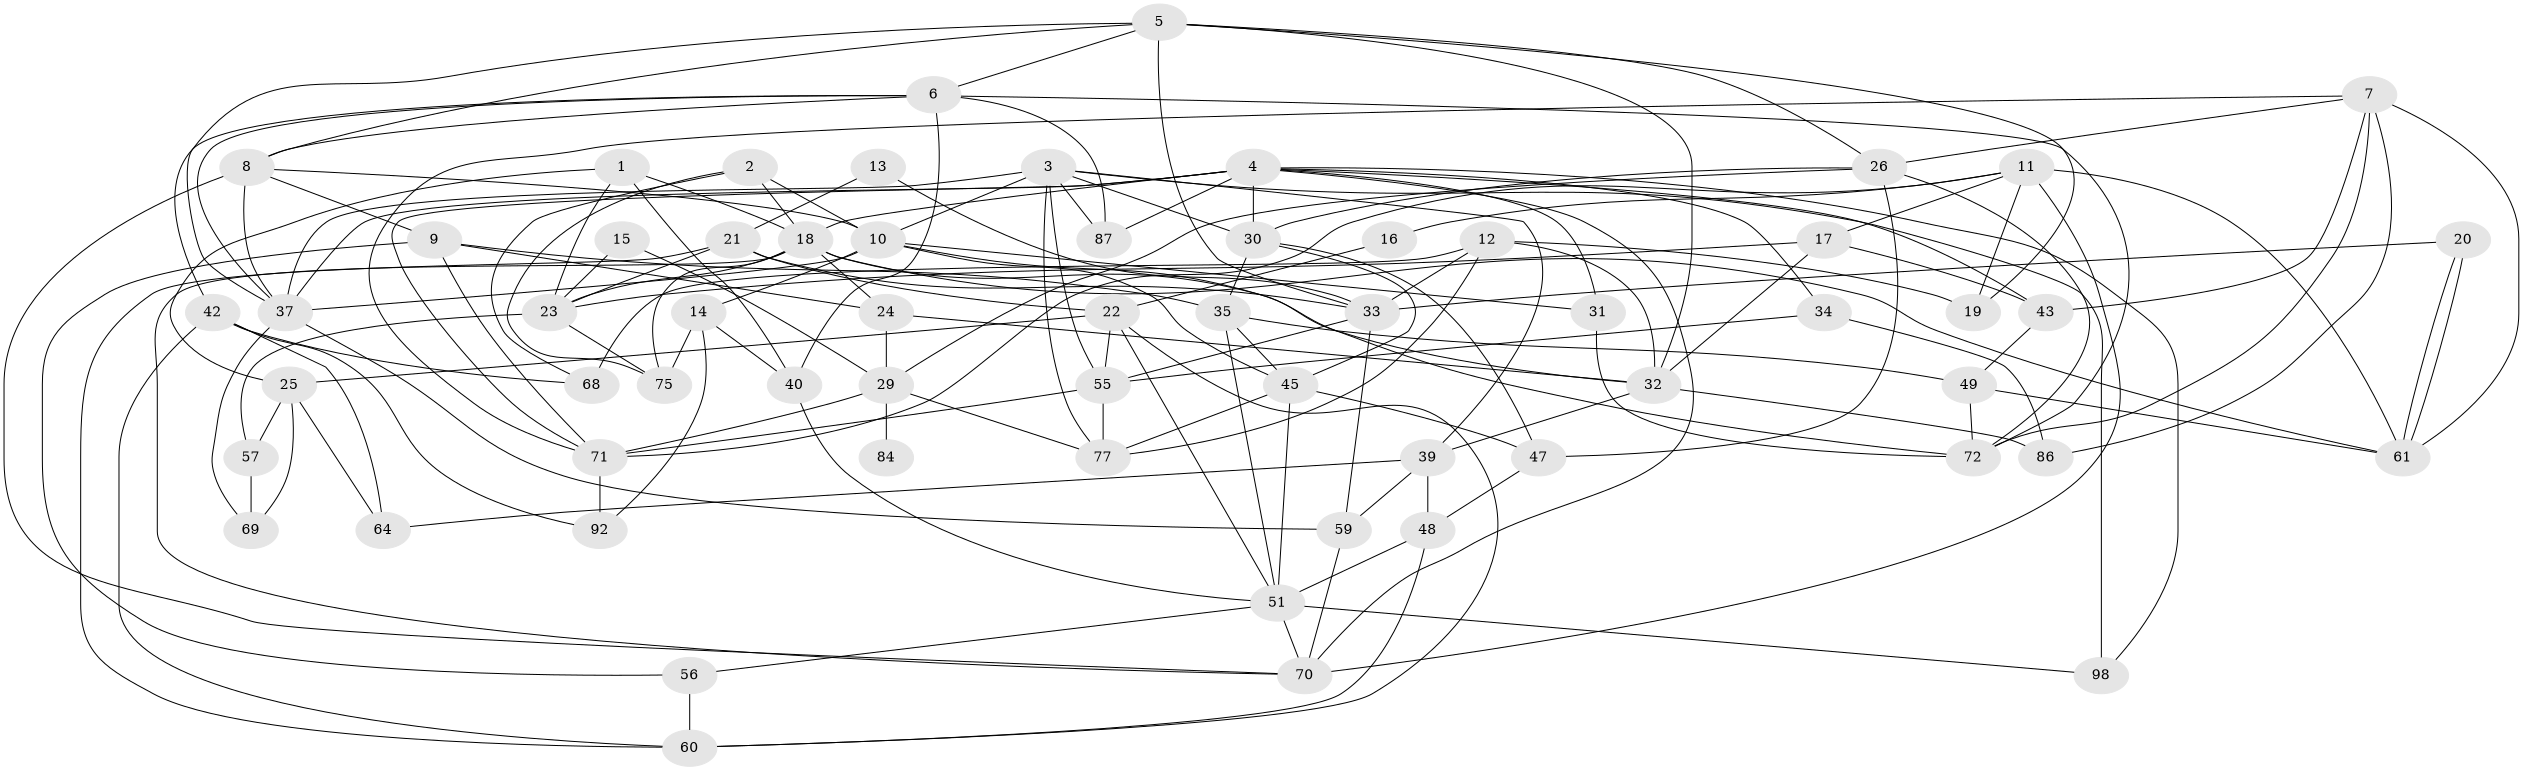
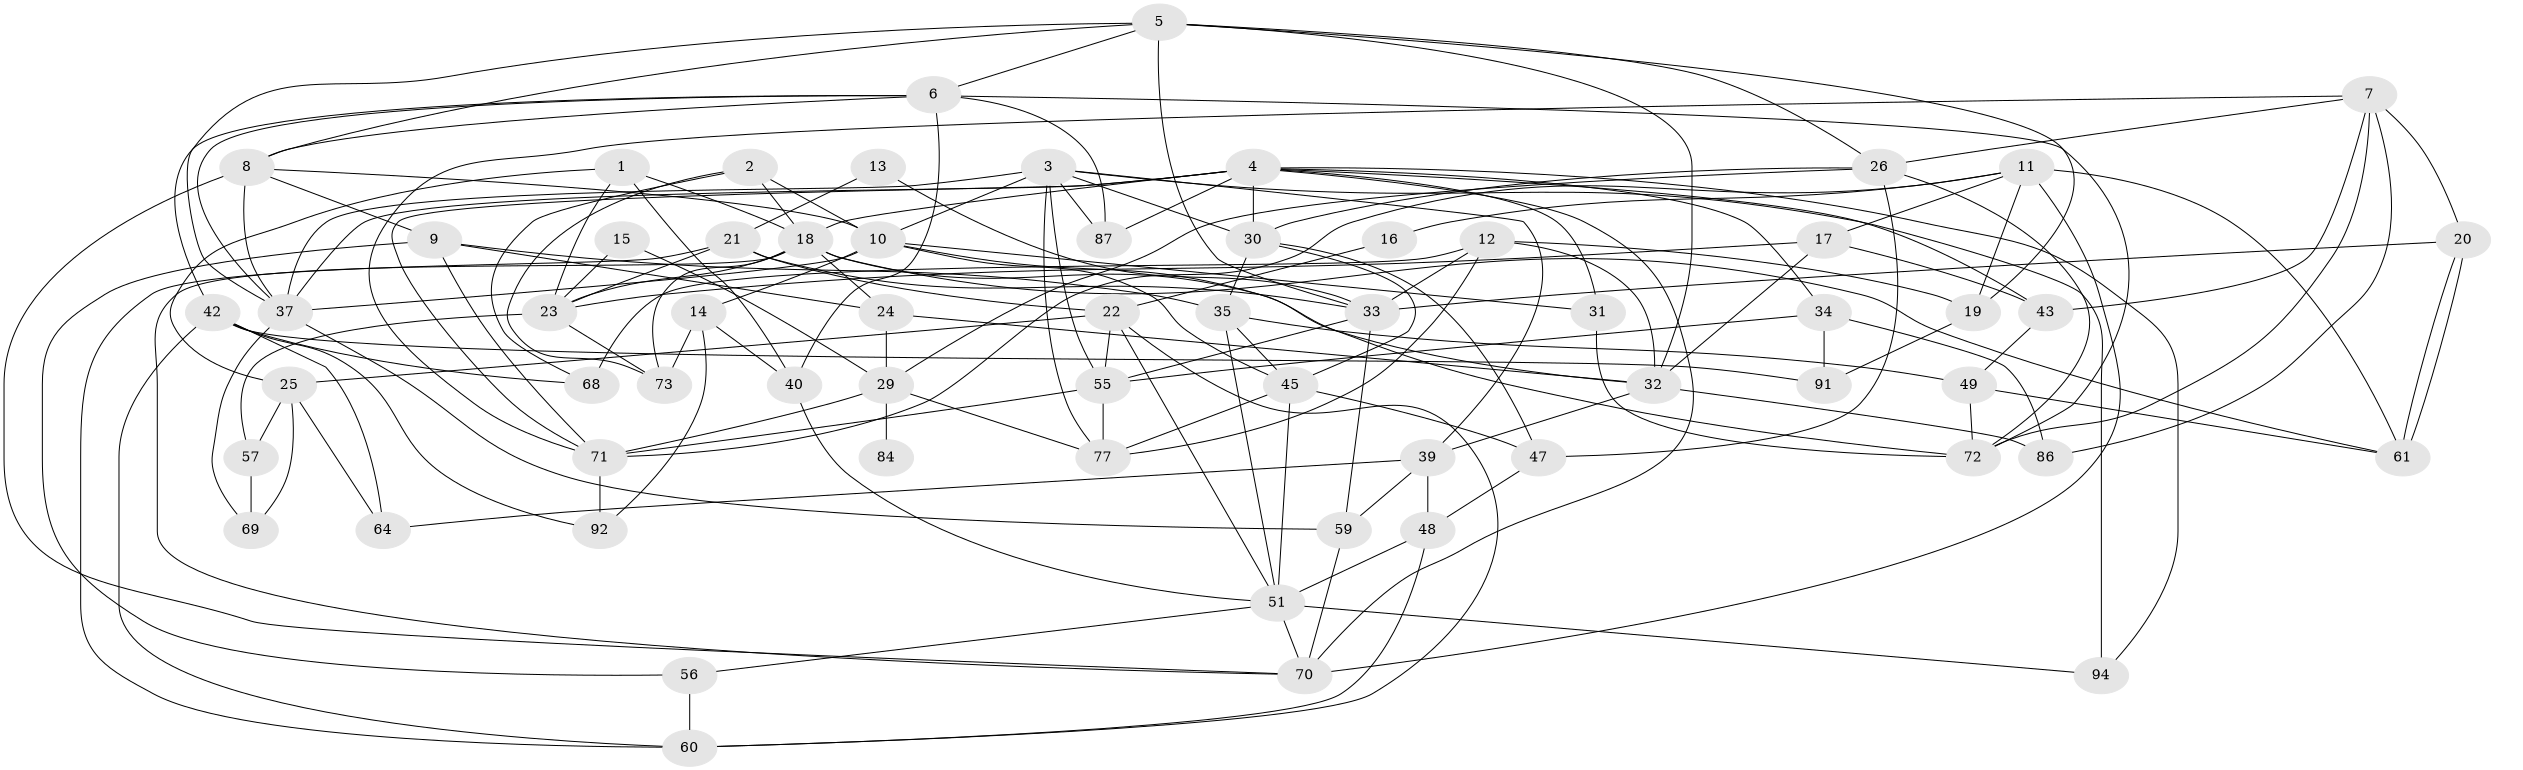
edge "7" -- "61": now "7" -- "20"
node "75": label "75" -> "73"
node "91": added
node "98": label "98" -> "94"
